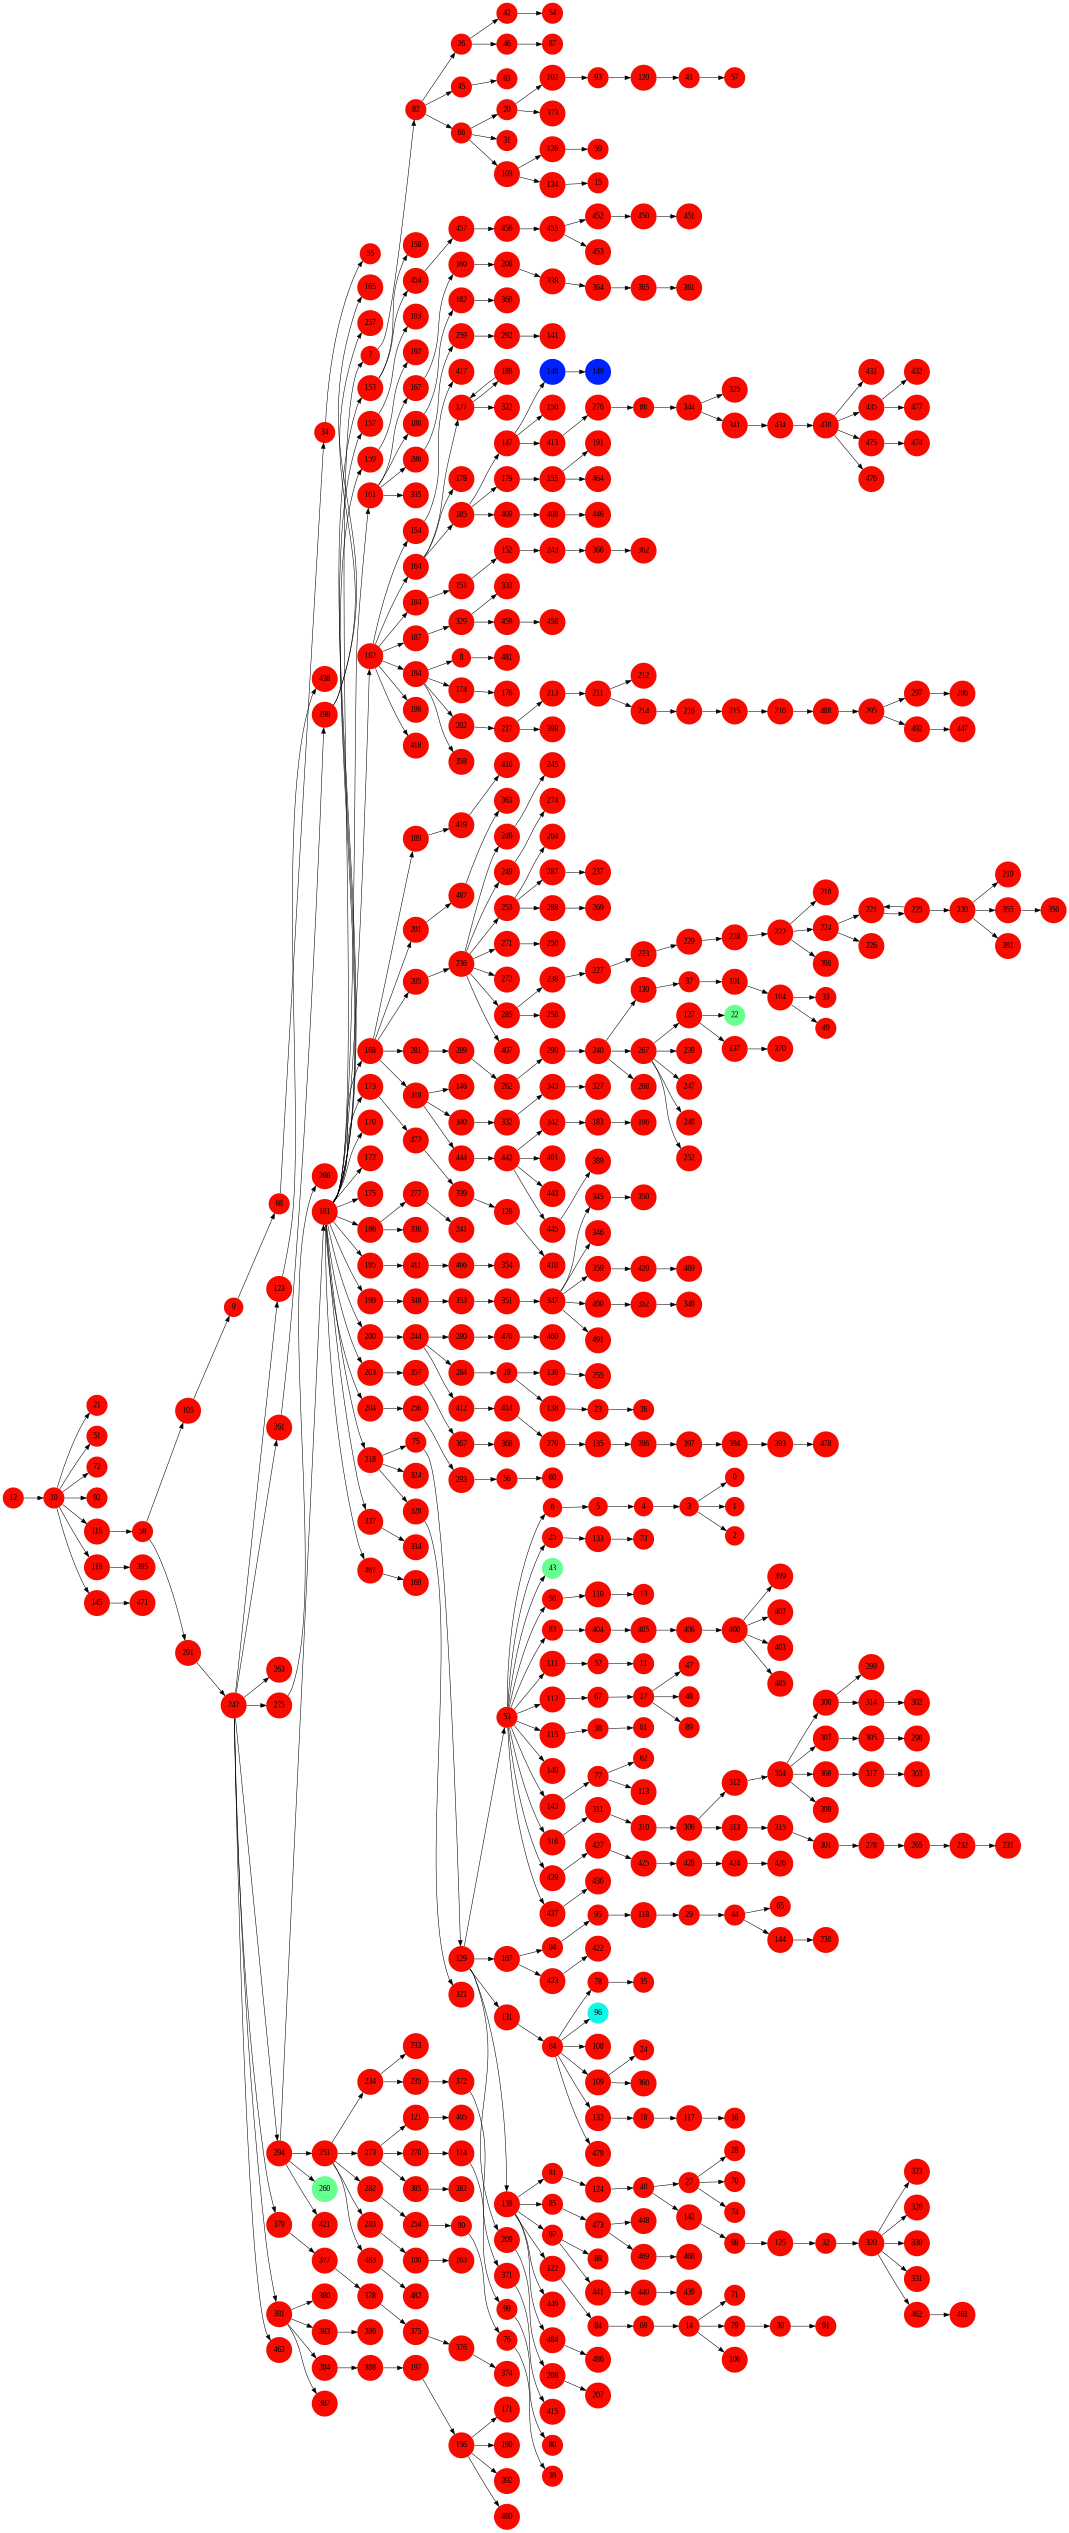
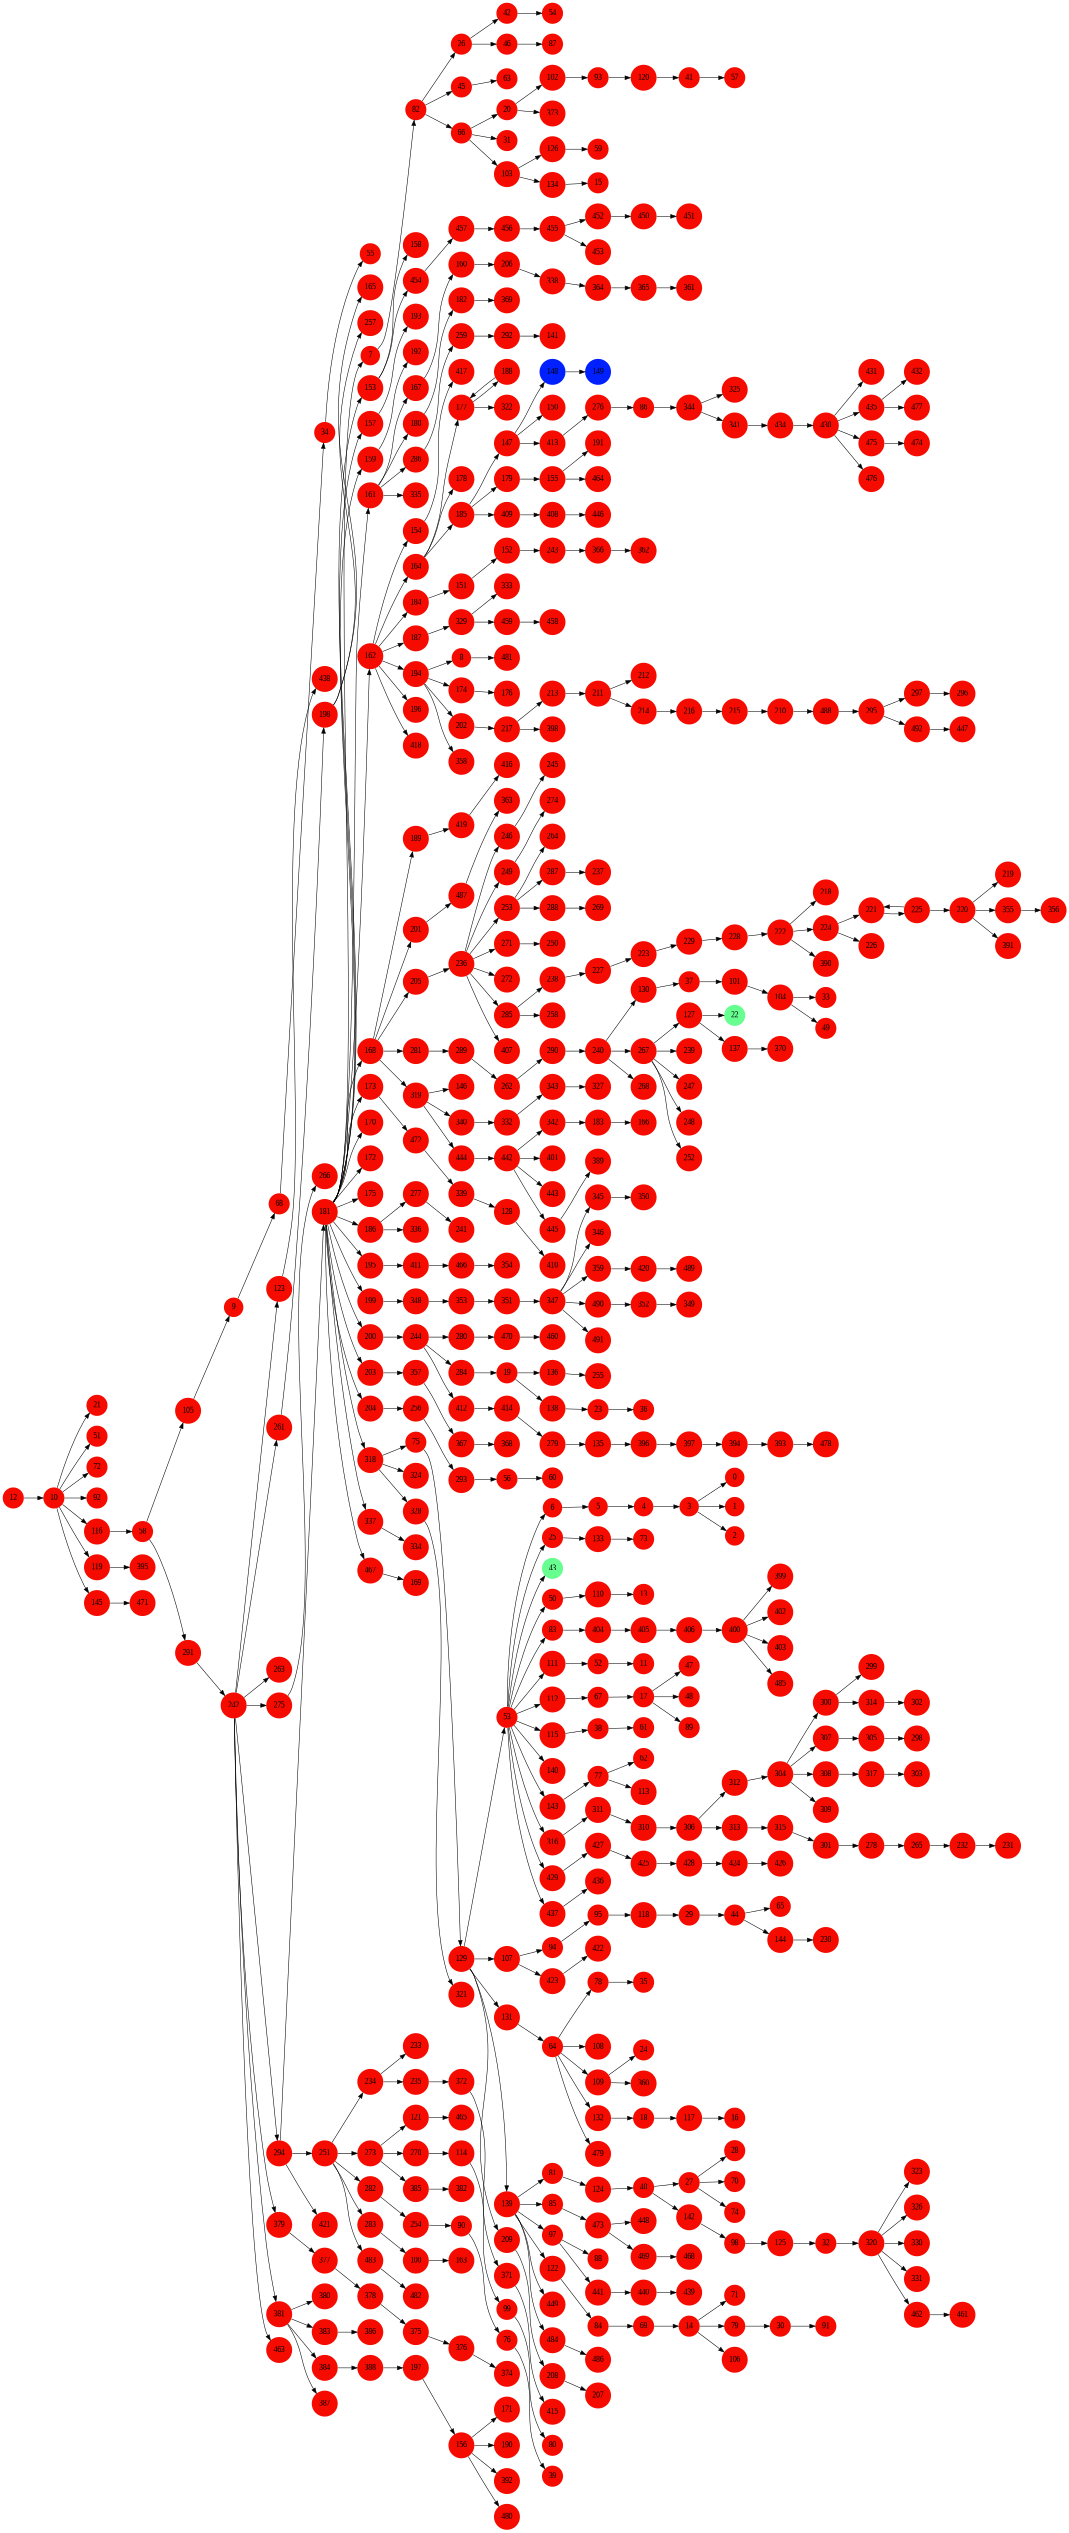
node "96": removed
node "260": removed
